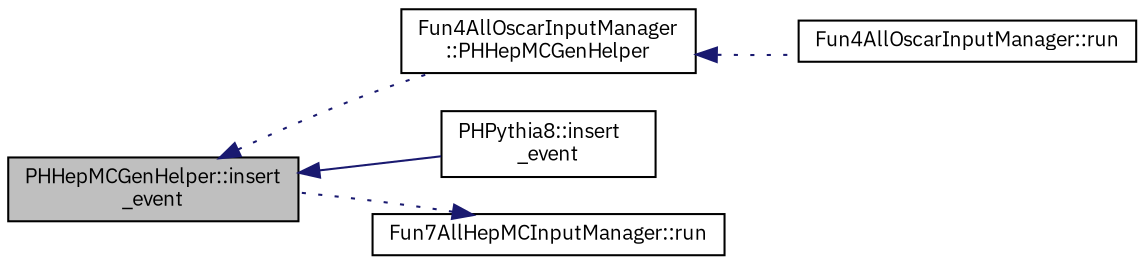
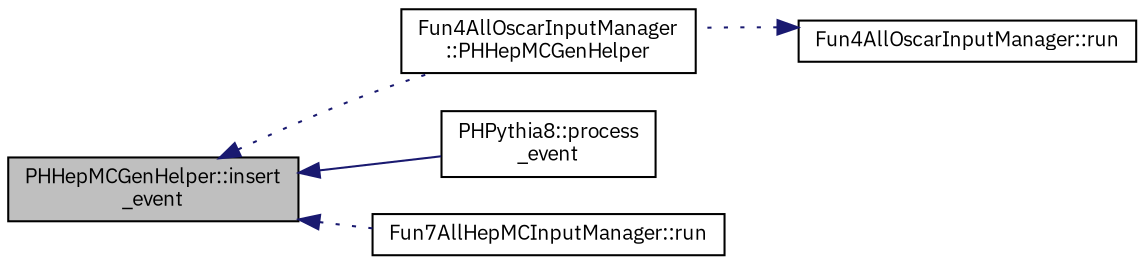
edge "Fun4AllOscarInputManager::run" -> "Fun4AllOscarInputManager ::PHHepMCGenHelper": reversed
node "PHPythia8::insert _event": label "PHPythia8::insert _event" -> "PHPythia8::process _event"
edge "PHHepMCGenHelper::insert _event" -> "Fun7AllHepMCInputManager::run": reversed
